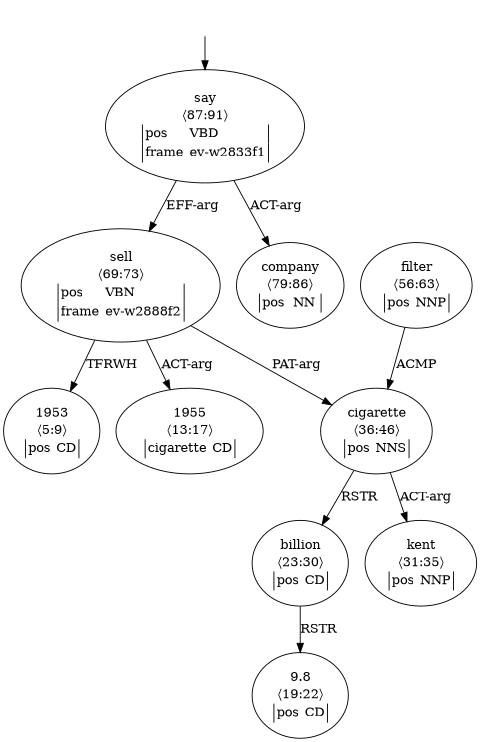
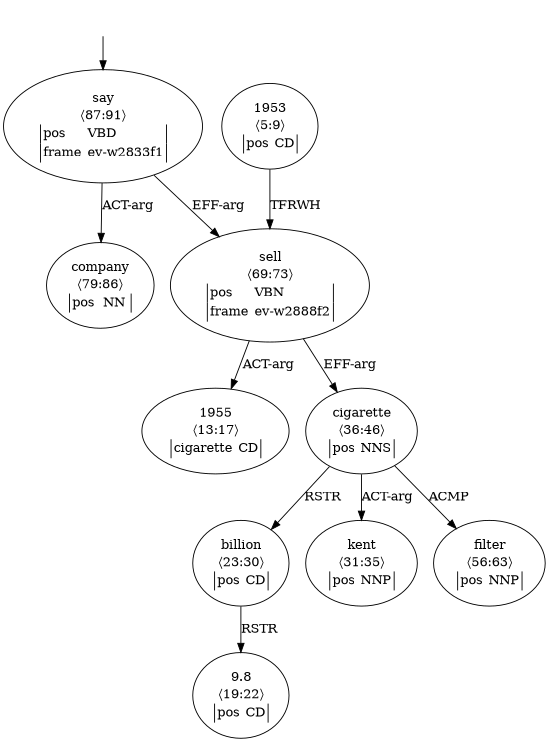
edge "filter" -> "cigarette": reversed
edge "sell" -> "1953": reversed
edge "sell" -> "cigarette": label "PAT-arg" -> "EFF-arg"
